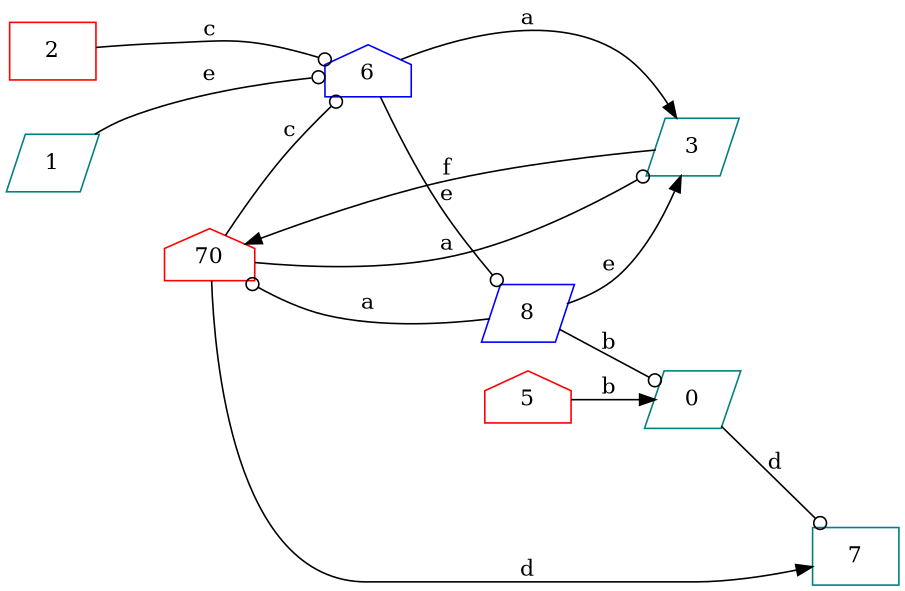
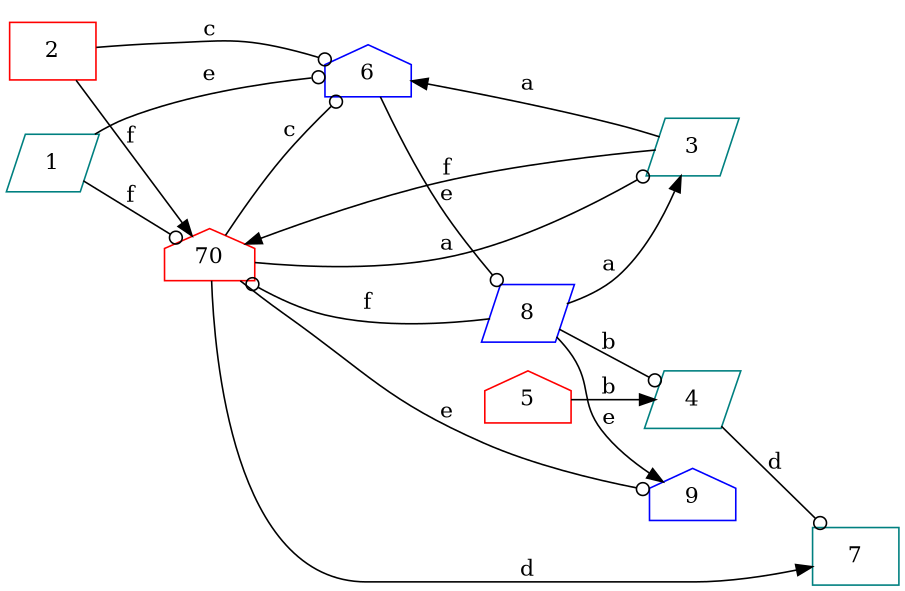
edge "6" -> "3": reversed
edge "2" -> "70": added, label "f"
edge "1" -> "70": added, label "f"
edge "8" -> "3": label "e" -> "a"
edge "8" -> "70": label "a" -> "f"
node "0": label "0" -> "4"
node "9": added
